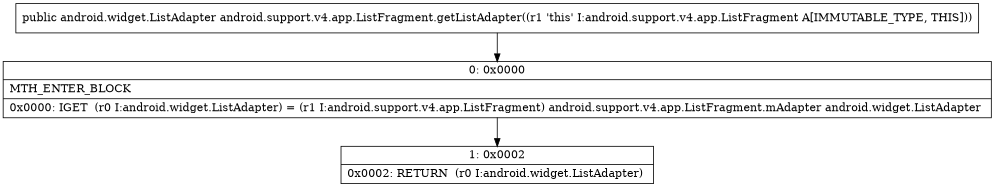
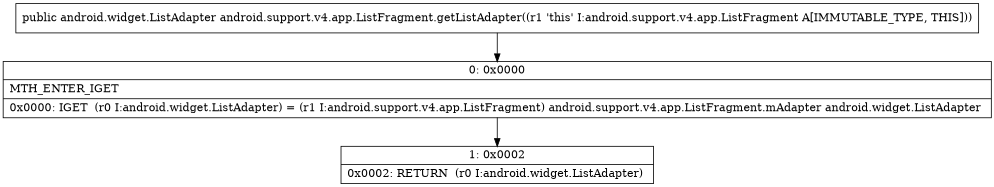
node "0: 0x0000": text "MTH_ENTER_BLOCK" -> "MTH_ENTER_IGET"
